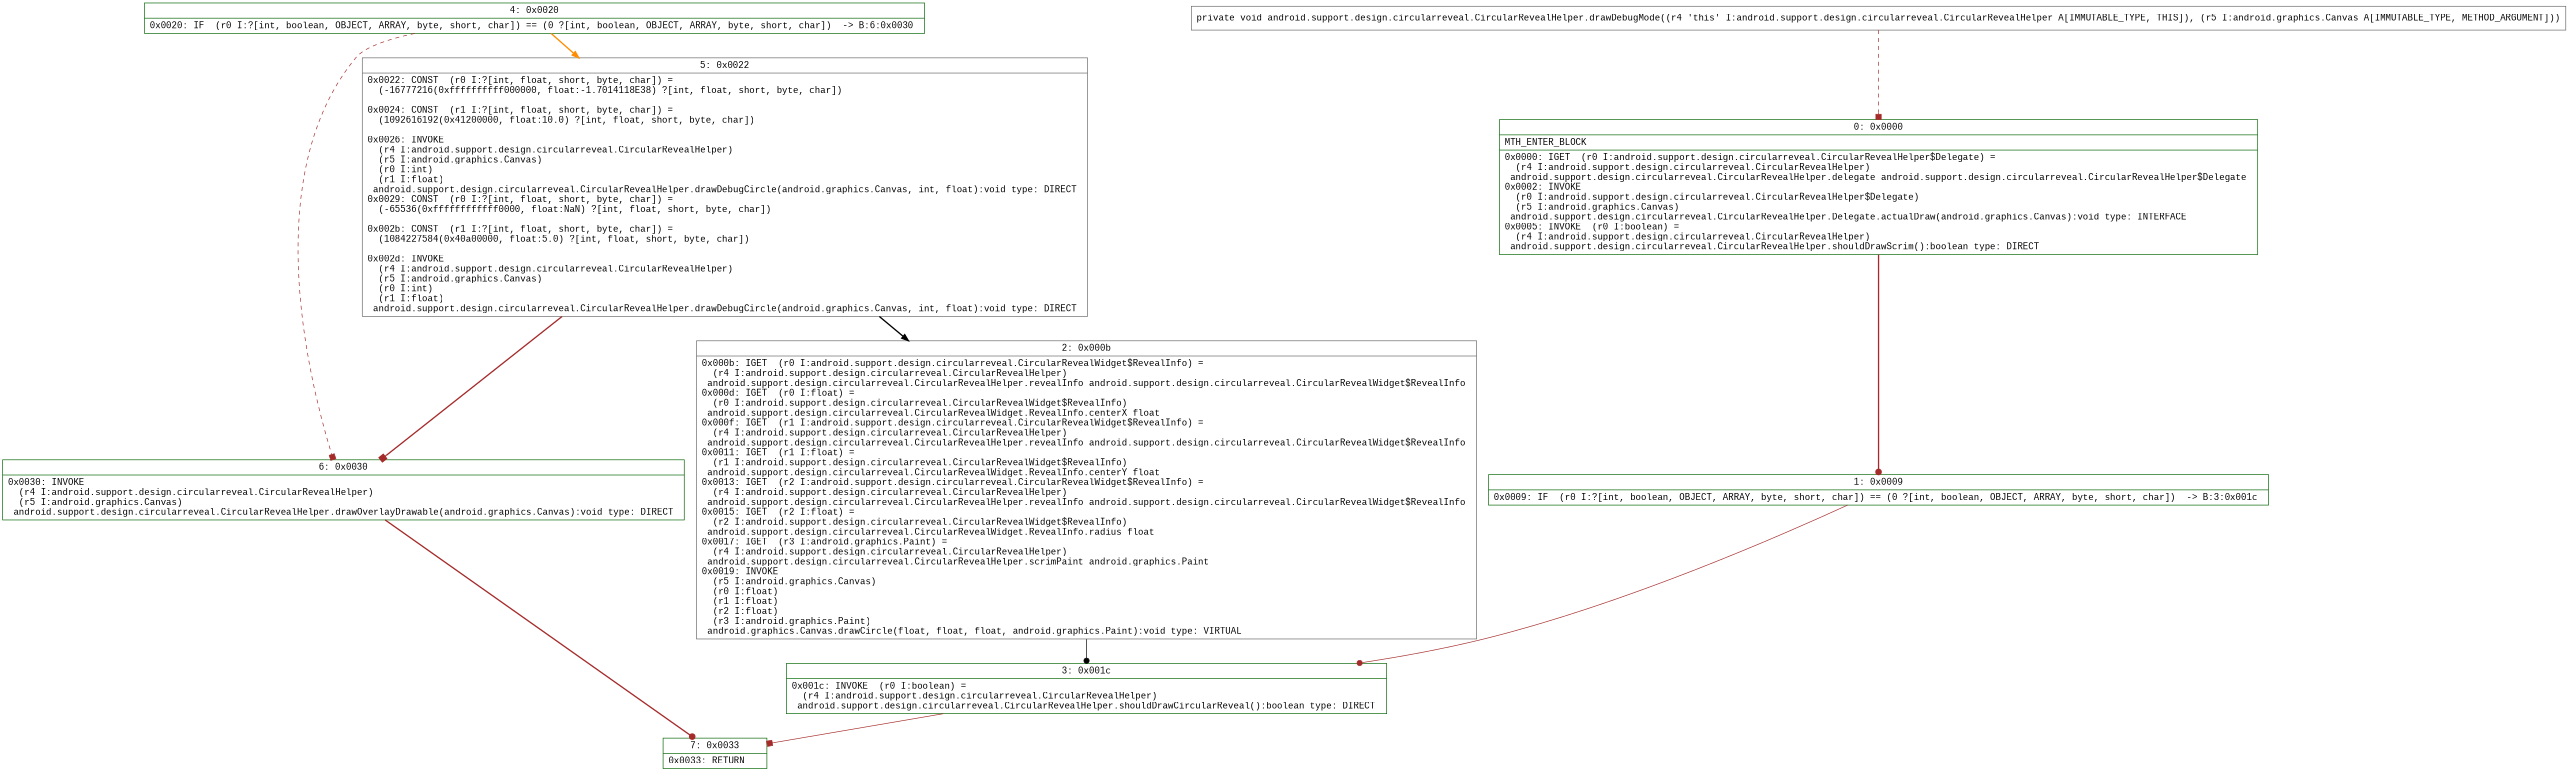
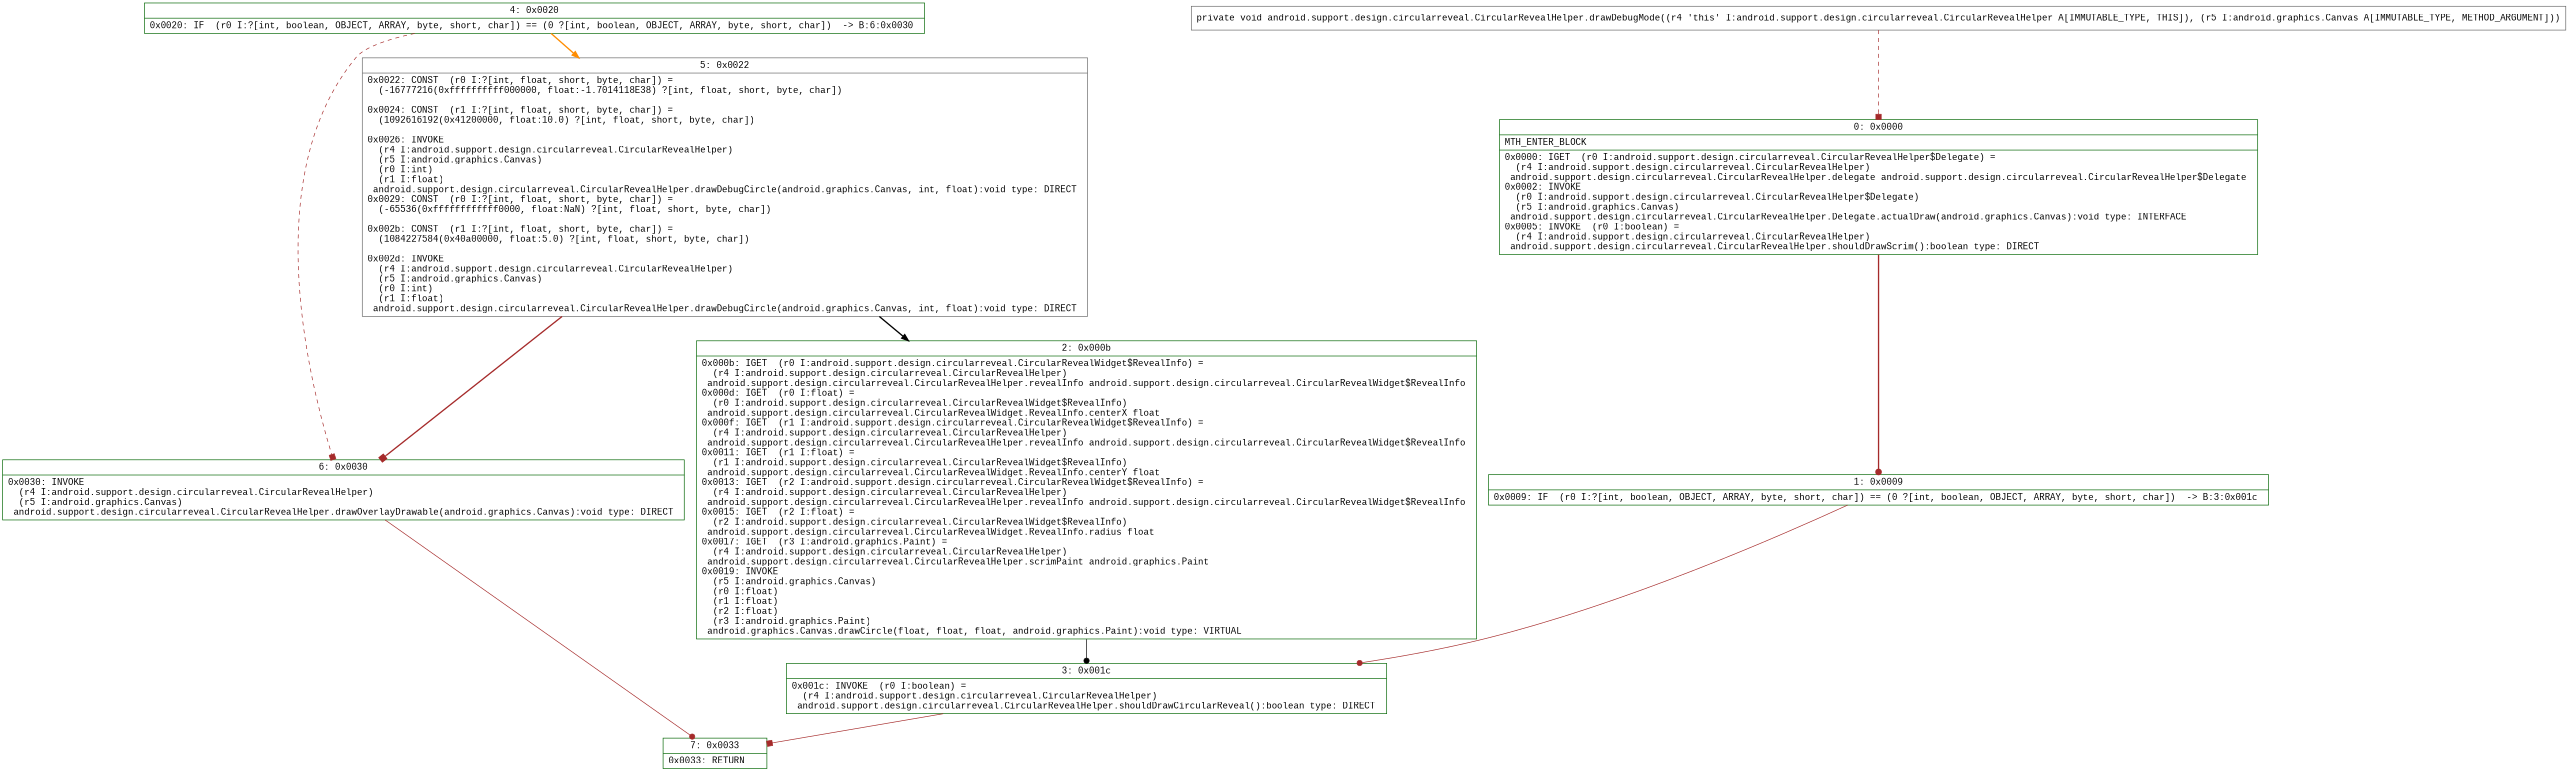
node "2: 0x000b": color gray40 -> darkgreen
edge "6: 0x0030" -> "7: 0x0033": style bold -> solid
